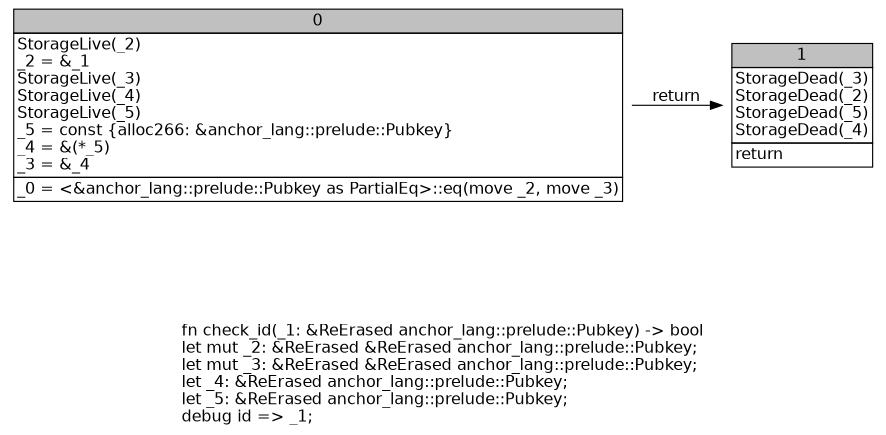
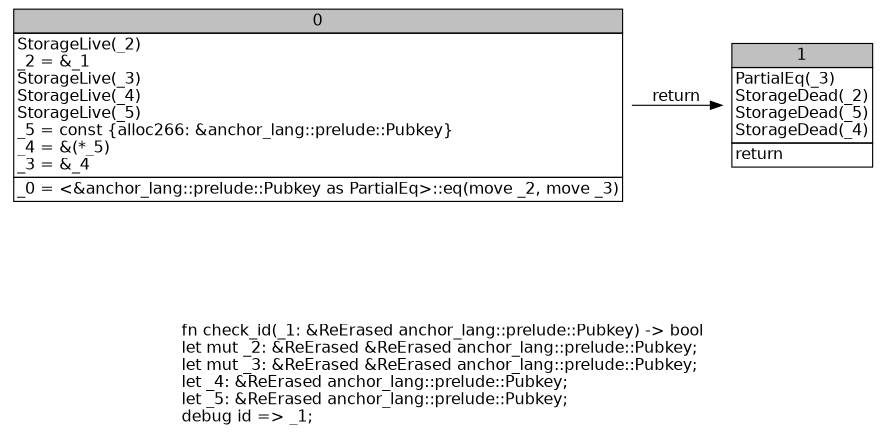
node "1": text "StorageDead(_3)" -> "PartialEq(_3)"
